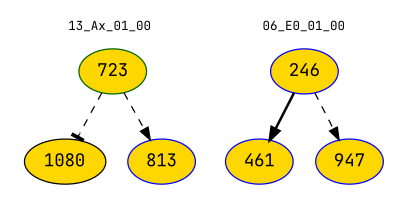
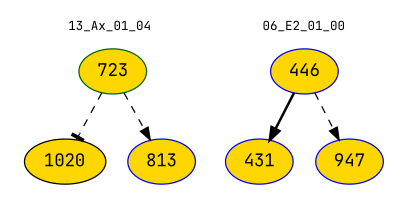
cluster "13_Ax_01_00": label "13_Ax_01_00" -> "13_Ax_01_04"
cluster "06_E0_01_00": label "06_E0_01_00" -> "06_E2_01_00"
node "246": label "246" -> "446"
node "1080": label "1080" -> "1020"
node "461": label "461" -> "431"
